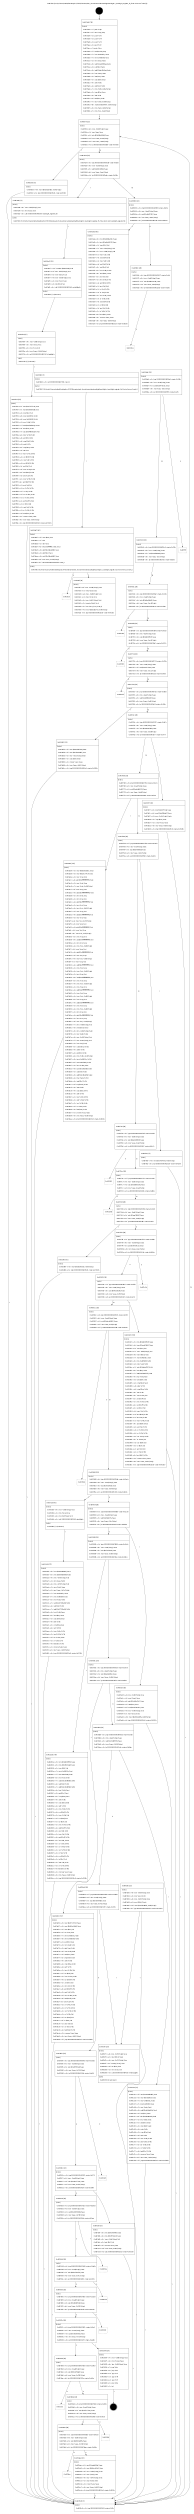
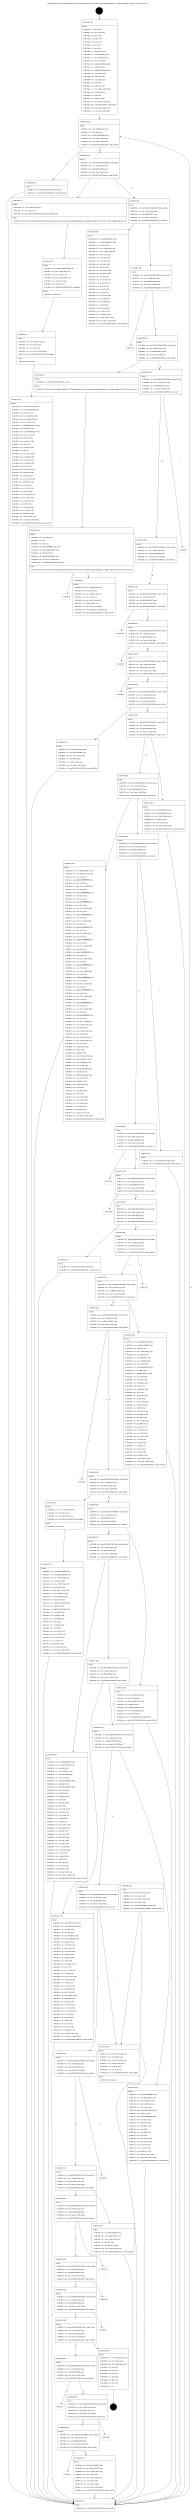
node "0x401688 [28]": added
